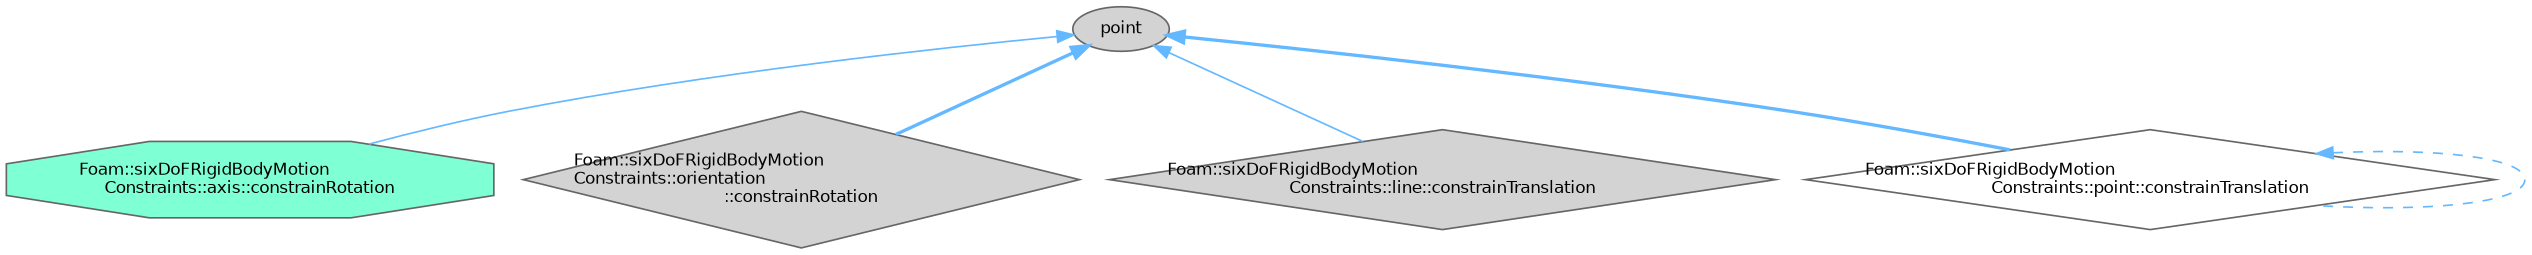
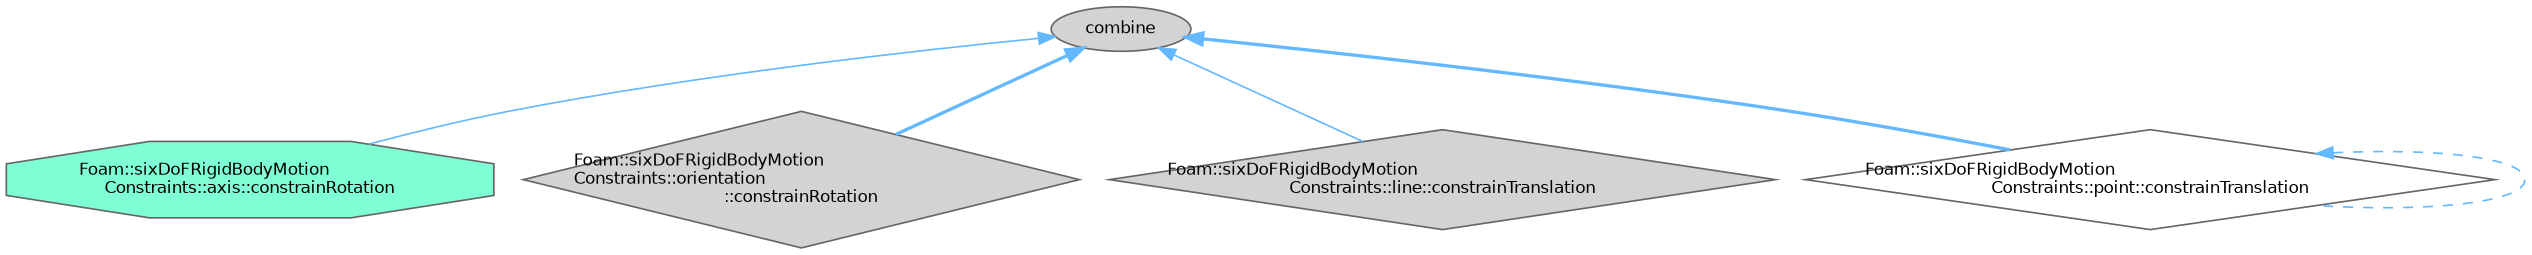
node "point": label "point" -> "combine"
